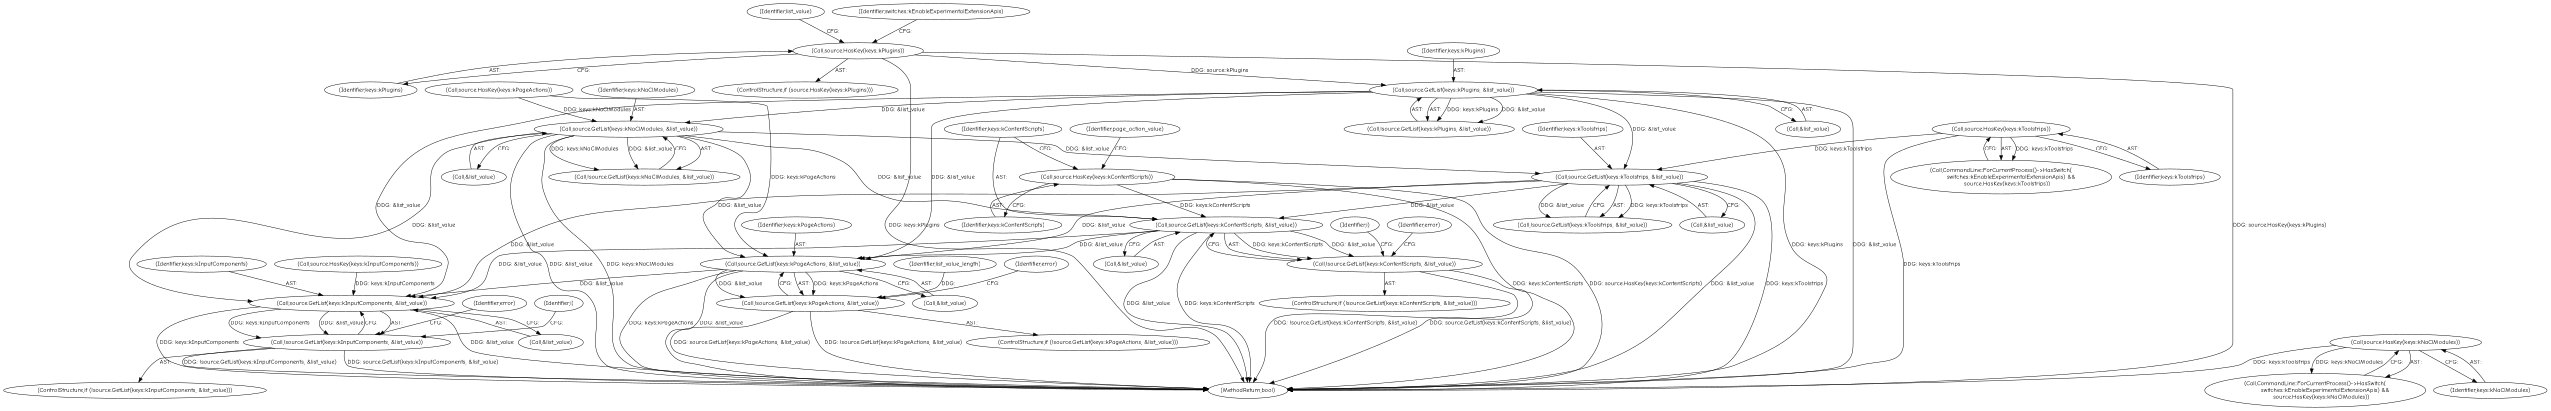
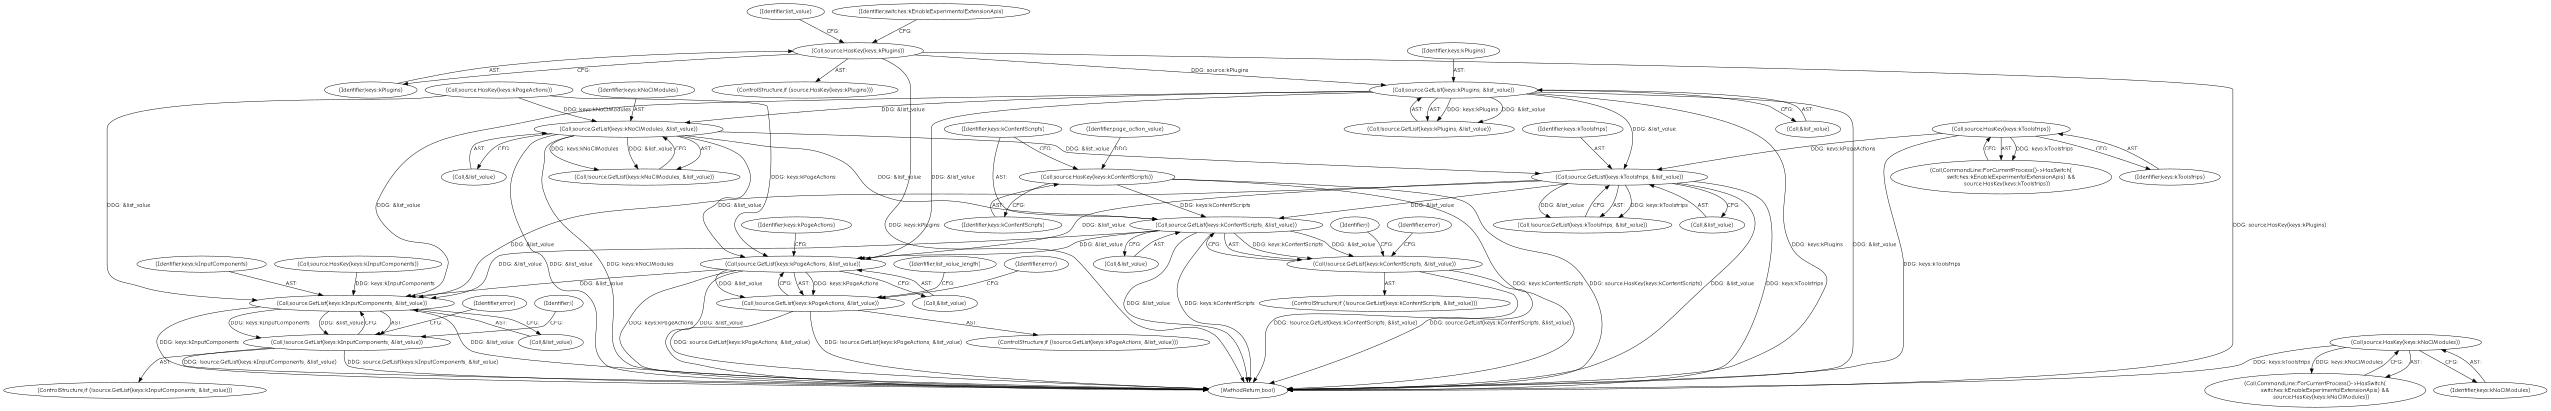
edge "(Identifier,page_action_value)" -> "(Call,source.HasKey(keys::kContentScripts))": label "CFG: " -> "DDG: "
edge "(Call,source.HasKey(keys::kToolstrips))" -> "(Call,source.GetList(keys::kToolstrips, &list_value))": label "DDG: keys::kToolstrips" -> "DDG: keys::kPageActions"
edge "(Call,source.GetList(keys::kNaClModules, &list_value))" -> "(Call,source.GetList(keys::kInputComponents, &list_value))": now "(Call,source.HasKey(keys::kPageActions))" -> "(Call,source.GetList(keys::kInputComponents, &list_value))"
edge "(Identifier,keys::kPageActions)" -> "(Call,source.GetList(keys::kPageActions, &list_value))": label "AST: " -> "CFG: "
edge "(Identifier,list_value_length)" -> "(Call,!source.GetList(keys::kPageActions, &list_value))": label "DDG: " -> "CFG: "
